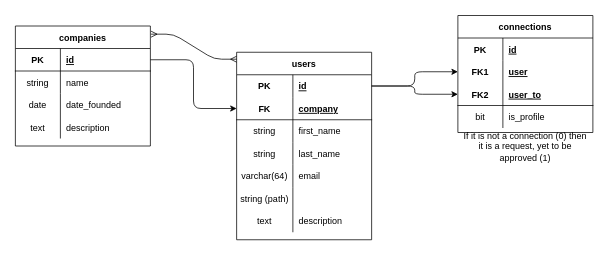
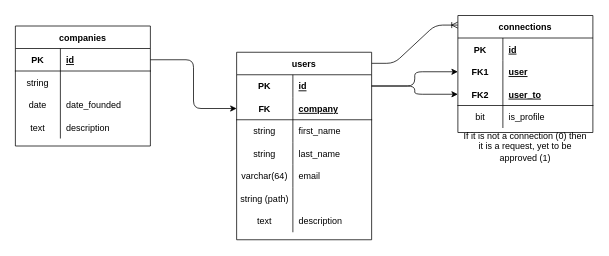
edge "users" -> "connections": added
edge "companies" -- "users": removed
node "name": removed
